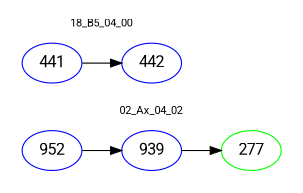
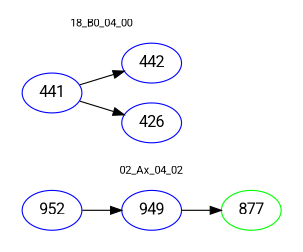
cluster "18_B5_04_00": label "18_B5_04_00" -> "18_B0_04_00"
node "426": added
node "939": label "939" -> "949"
node "277": label "277" -> "877"
